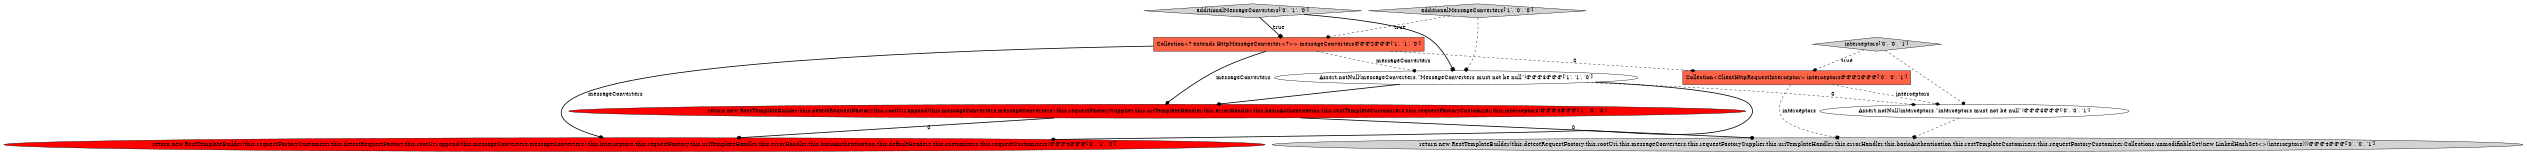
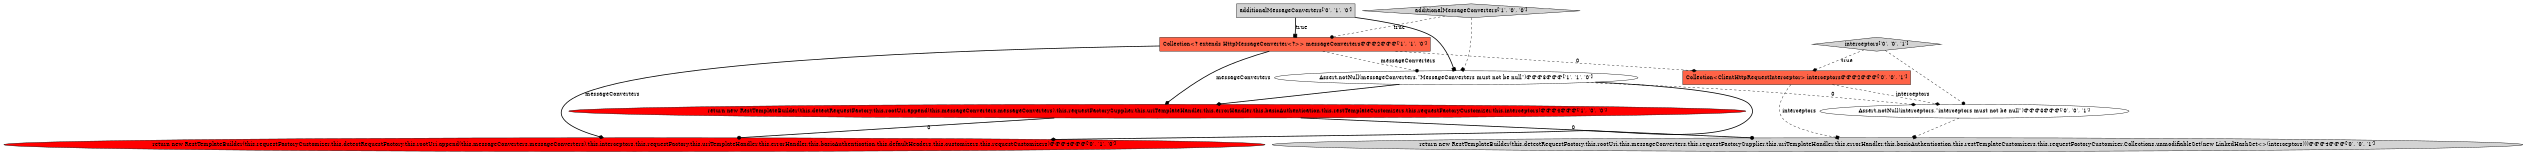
node "additionalMessageConverters['0', '1', '0']": shape diamond -> box
